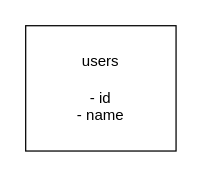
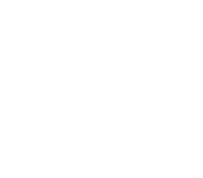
node "users - id - name": removed
